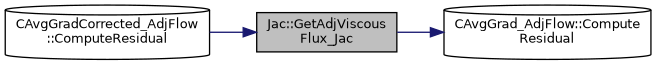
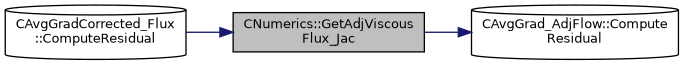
node "CAvgGradCorrected_AdjFlow ::ComputeResidual": label "CAvgGradCorrected_AdjFlow ::ComputeResidual" -> "CAvgGradCorrected_Flux ::ComputeResidual"
node "Jac::GetAdjViscous Flux_Jac": label "Jac::GetAdjViscous Flux_Jac" -> "CNumerics::GetAdjViscous Flux_Jac"
